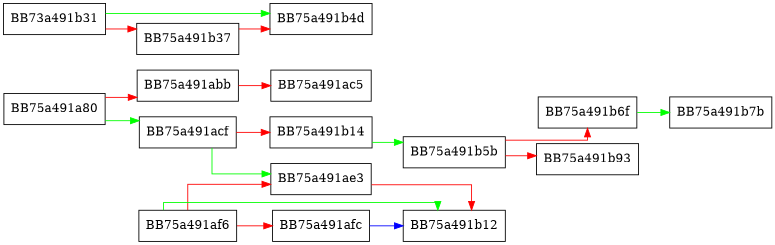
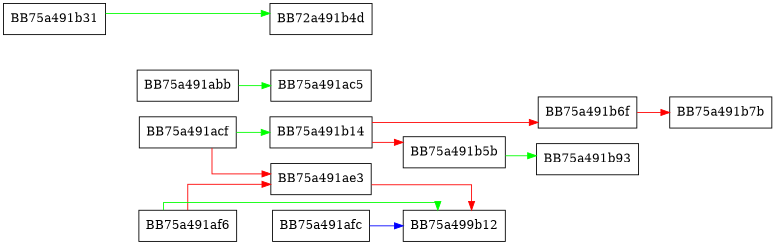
node "BB73a491b31": label "BB73a491b31" -> "BB75a491b31"
node "BB75a491b4d": label "BB75a491b4d" -> "BB72a491b4d"
node "BB75a491b37": removed
edge "BB75a491abb" -> "BB75a491ac5": color red -> green
node "BB75a491a80": removed
edge "BB75a491b6f" -> "BB75a491b7b": color green -> red
edge "BB75a491acf" -> "BB75a491b14": color red -> green
edge "BB75a491b5b" -> "BB75a491b6f": now "BB75a491b14" -> "BB75a491b6f"
edge "BB75a491b14" -> "BB75a491b5b": color green -> red
edge "BB75a491b5b" -> "BB75a491b93": color red -> green
edge "BB75a491acf" -> "BB75a491ae3": color green -> red
edge "BB75a491af6" -> "BB75a491afc": removed
node "BB75a491b12": label "BB75a491b12" -> "BB75a499b12"
